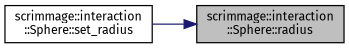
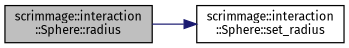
edge "scrimmage::interaction ::Sphere::set_radius" -> "scrimmage::interaction ::Sphere::radius": reversed
